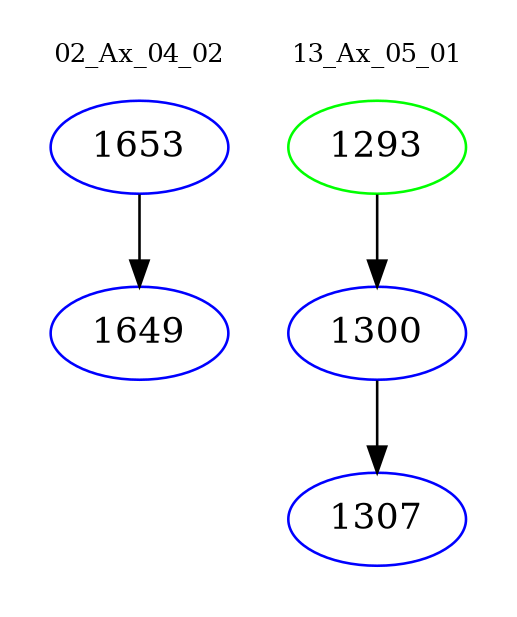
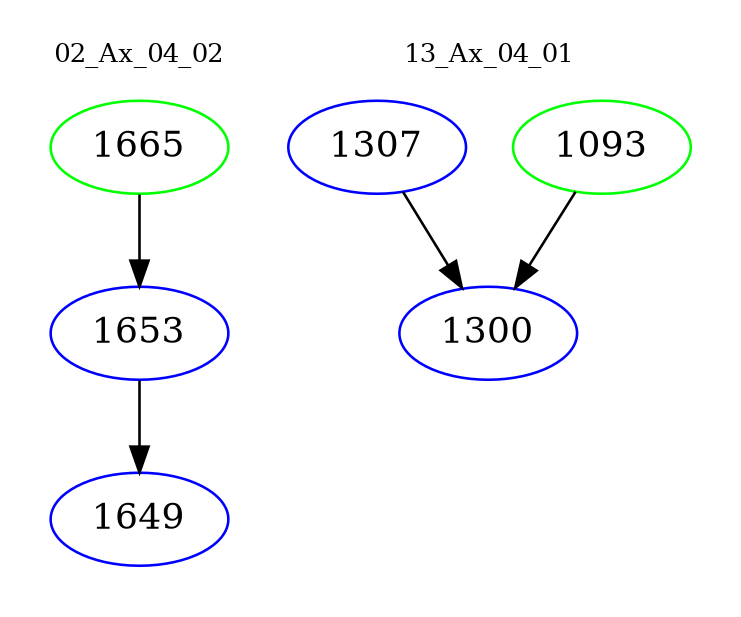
cluster "13_Ax_05_01": label "13_Ax_05_01" -> "13_Ax_04_01"
node "1665": added
node "1293": label "1293" -> "1093"
edge "1300" -> "1307": reversed
